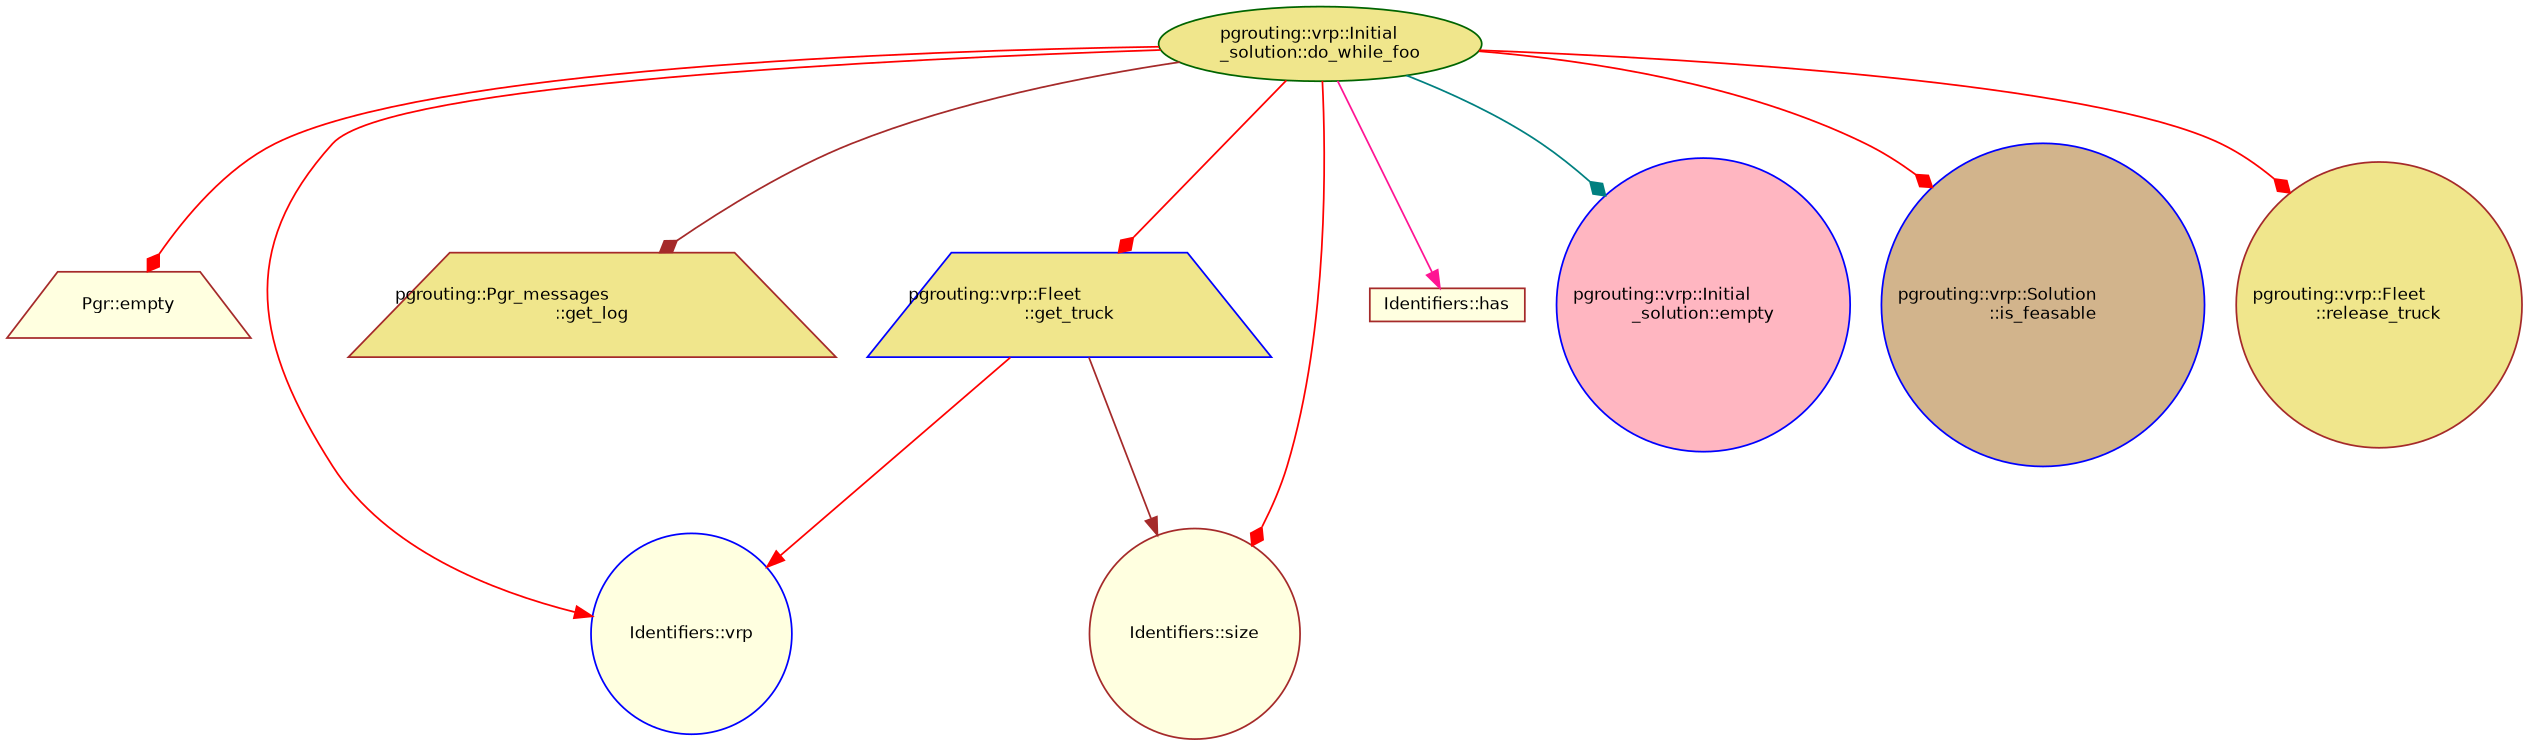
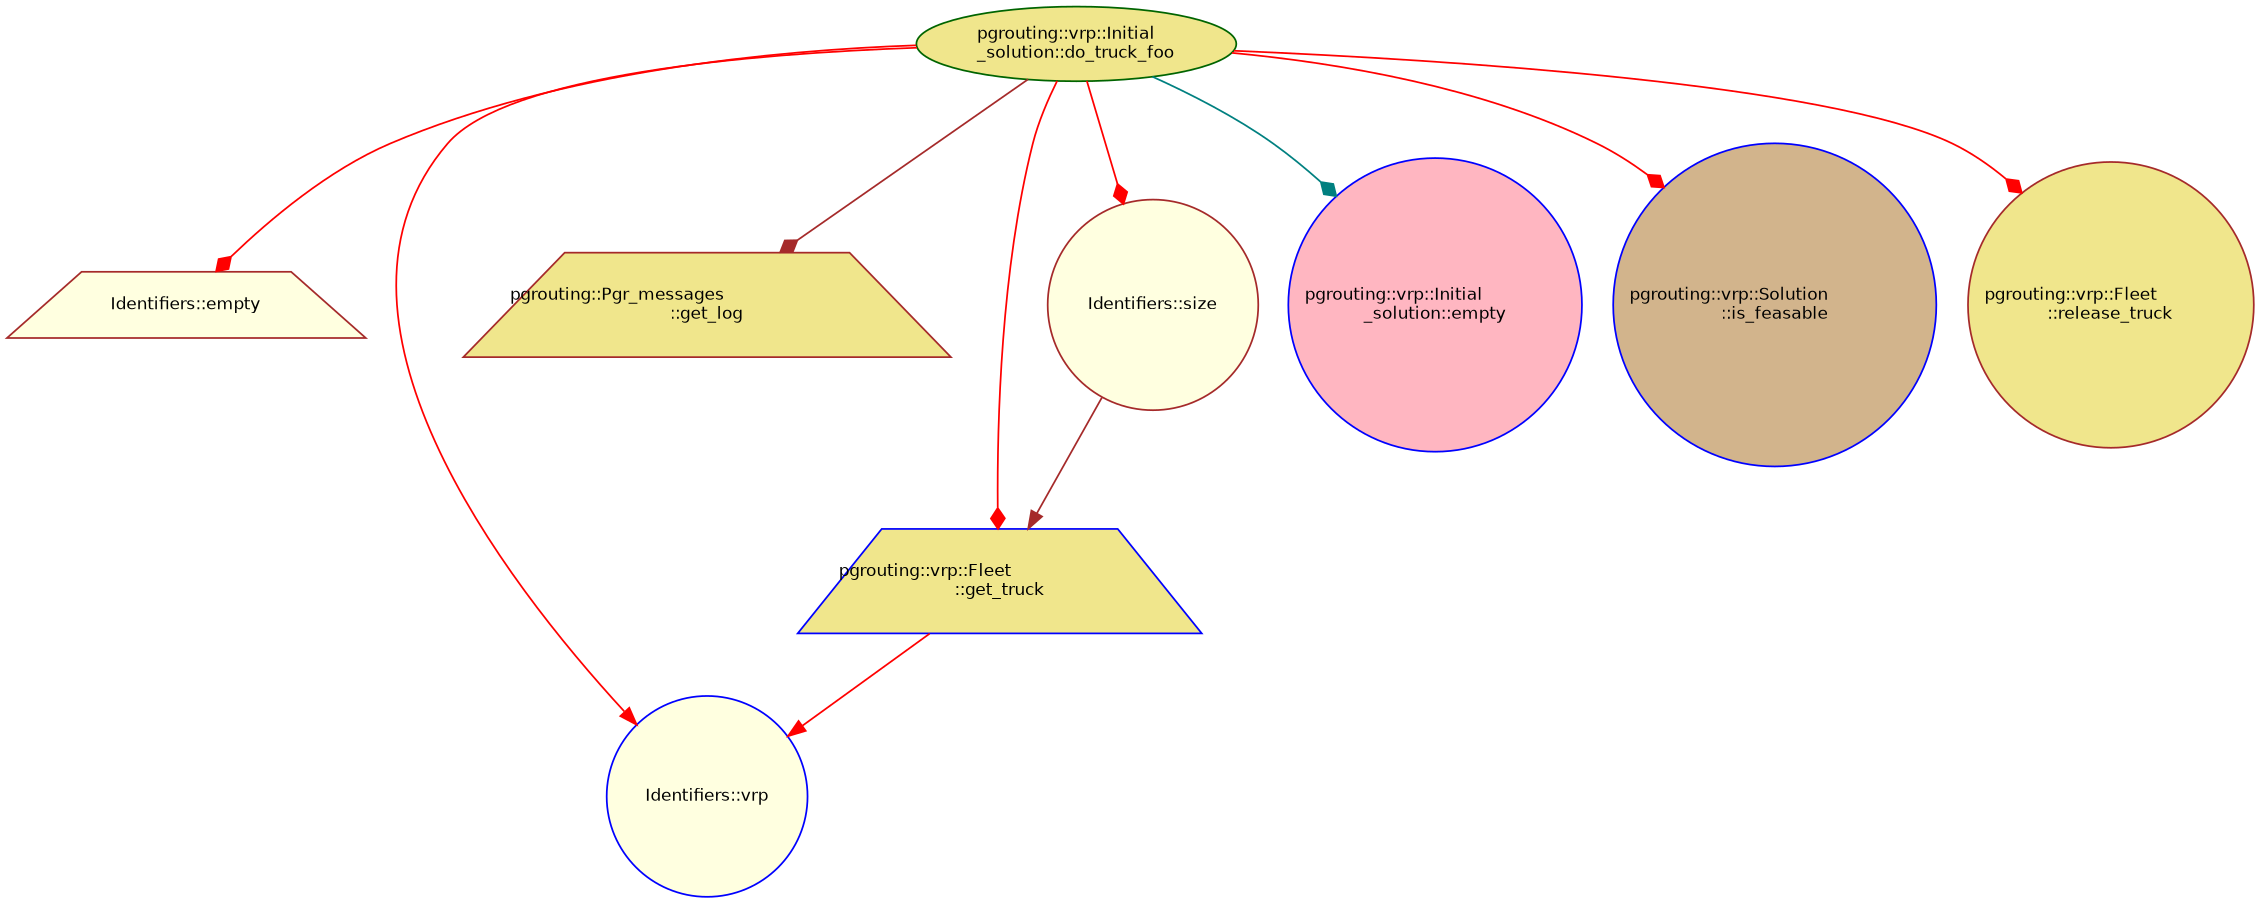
node "pgrouting::vrp::Initial _solution::do_while_foo": label "pgrouting::vrp::Initial _solution::do_while_foo" -> "pgrouting::vrp::Initial _solution::do_truck_foo"
node "Pgr::empty": label "Pgr::empty" -> "Identifiers::empty"
node "Identifiers::has": removed
edge "pgrouting::vrp::Fleet ::get_truck" -> "Identifiers::size": reversed
